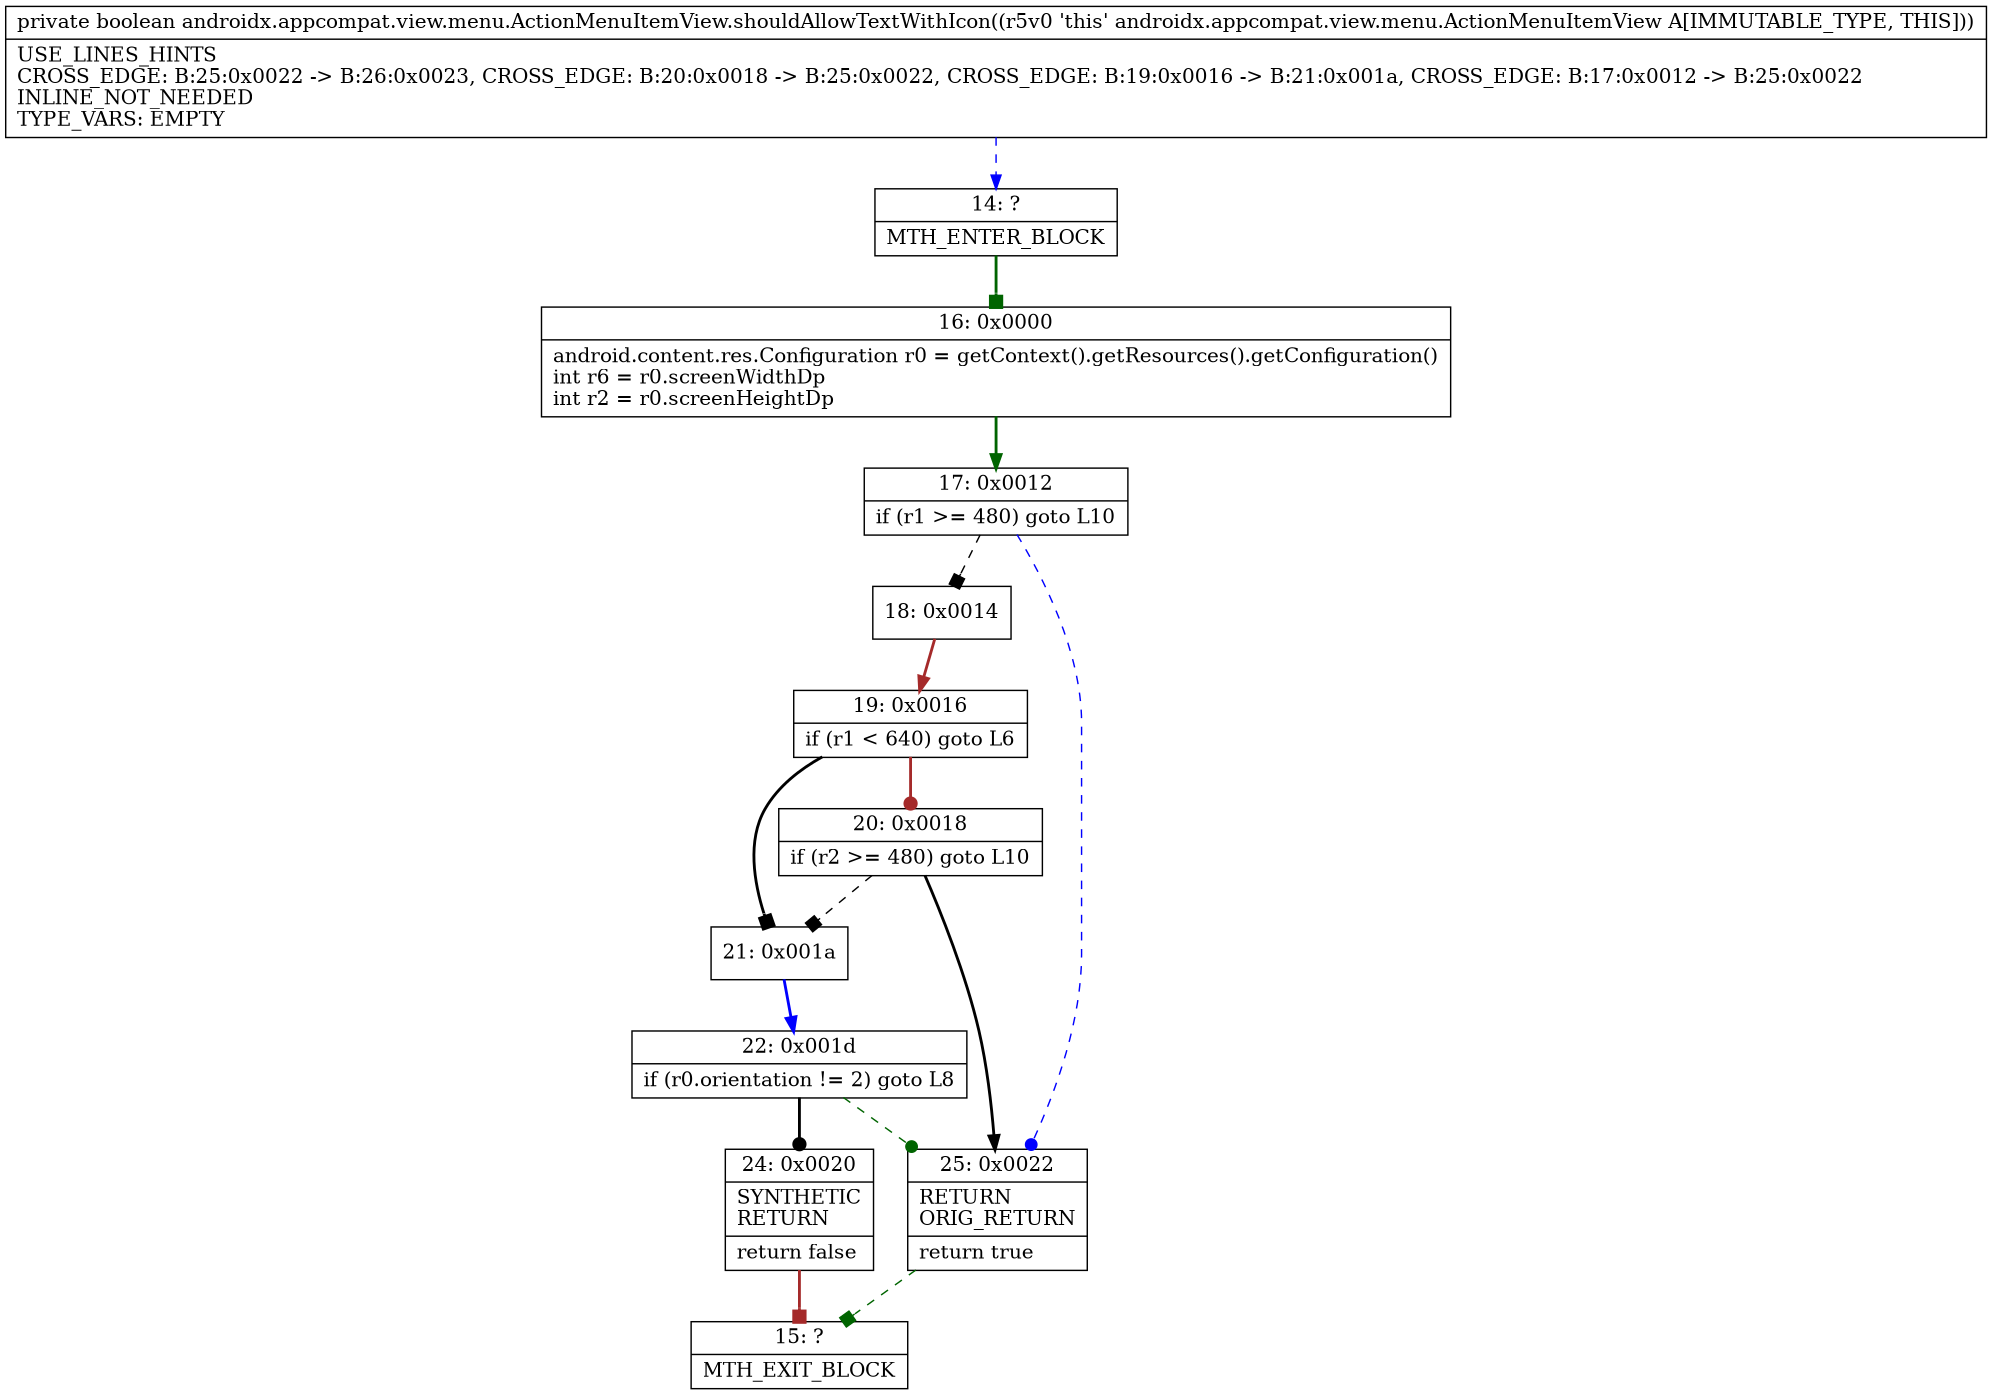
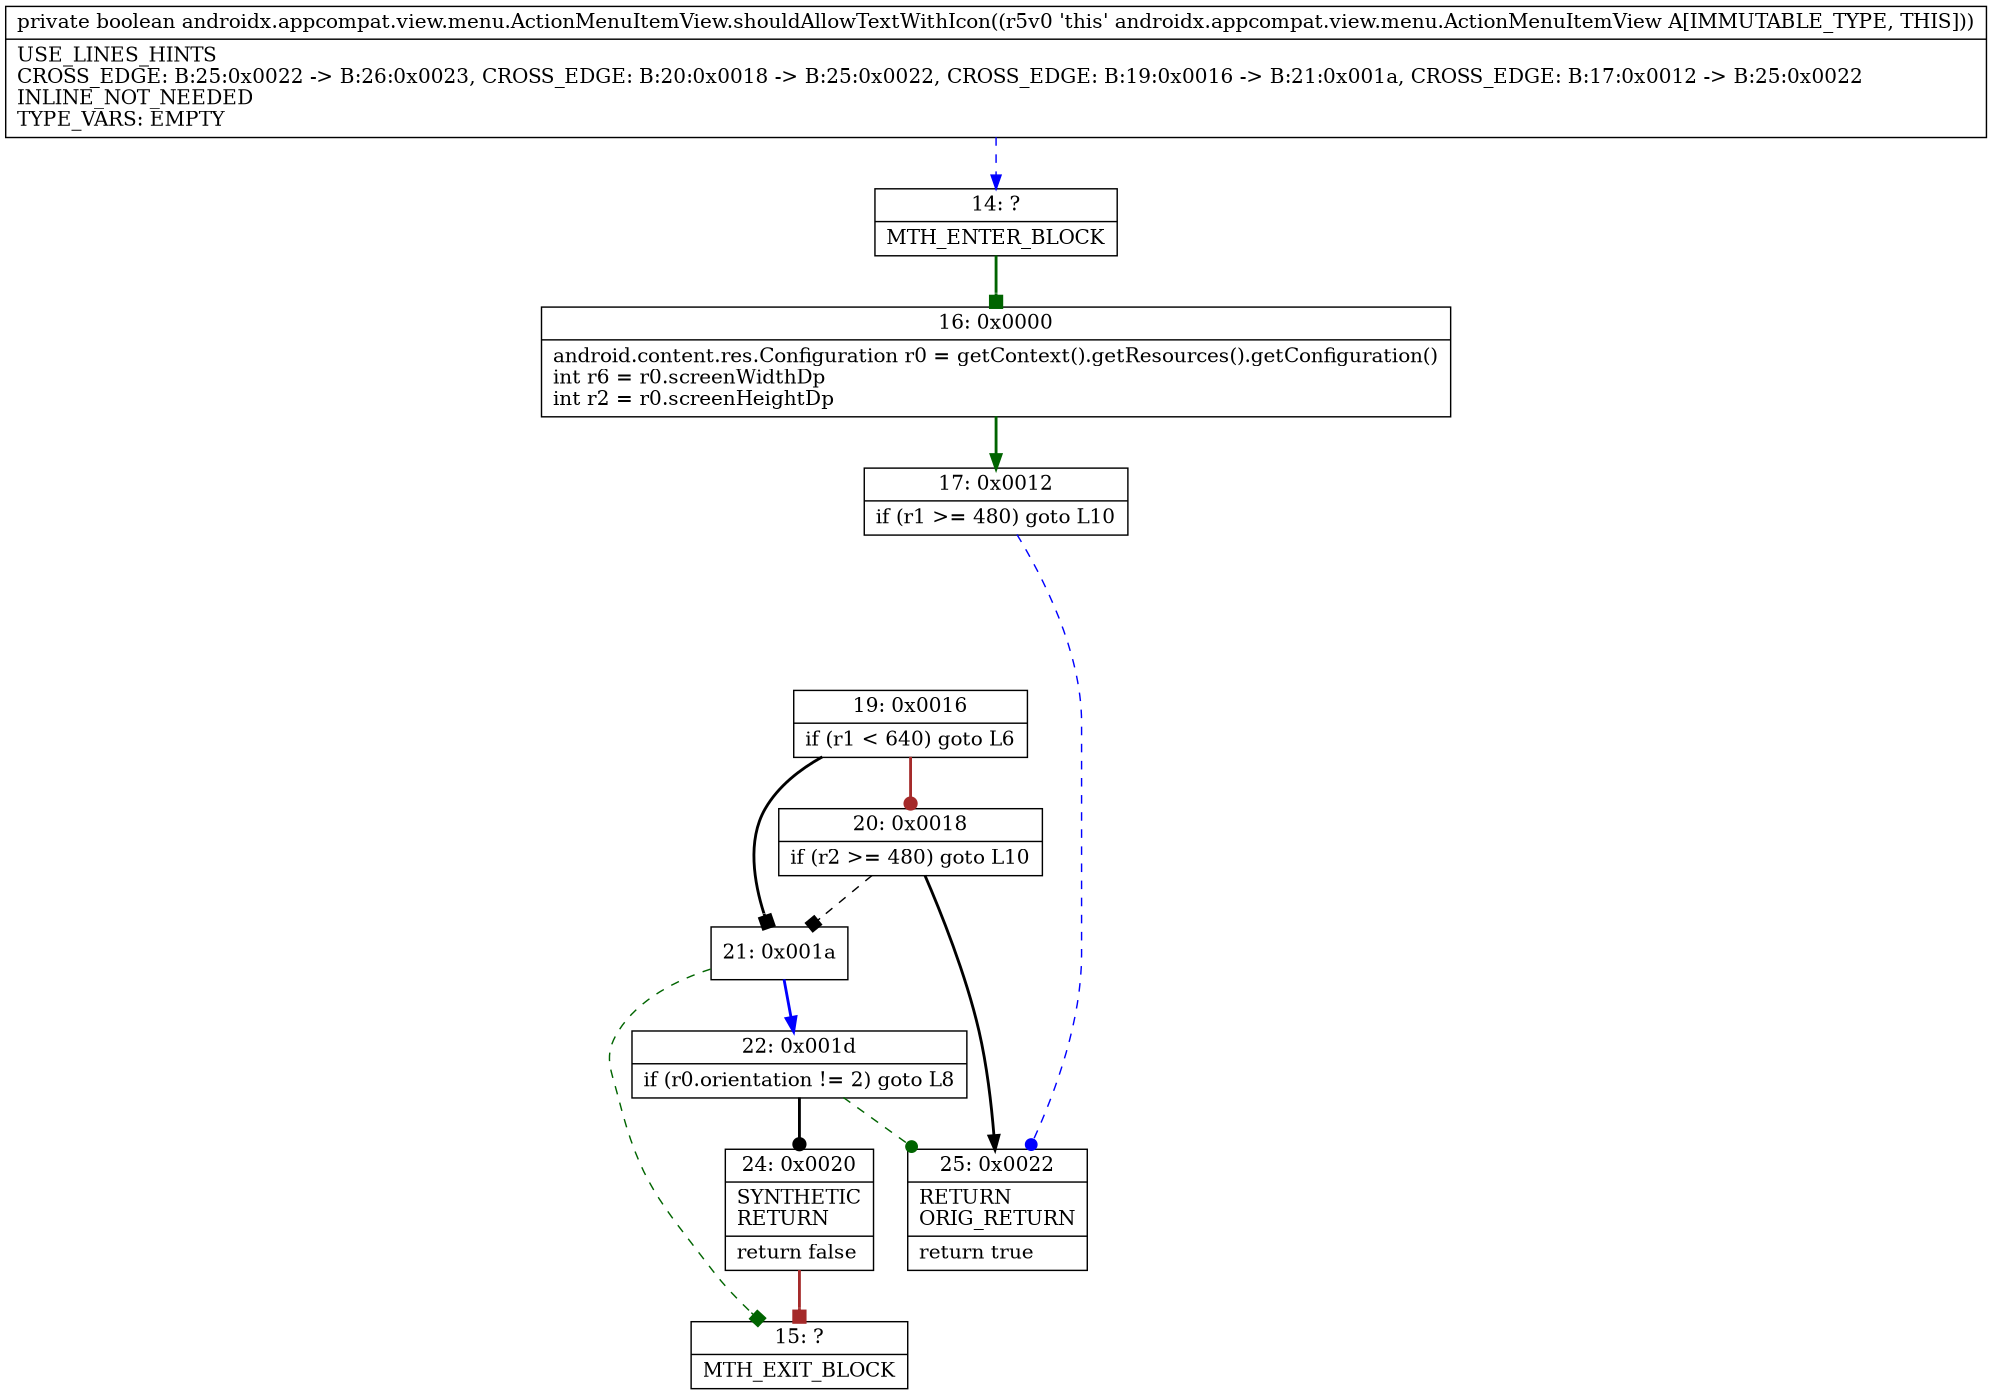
node "18: 0x0014": removed
edge "25: 0x0022" -> "15: ?": now "21: 0x001a" -> "15: ?"
